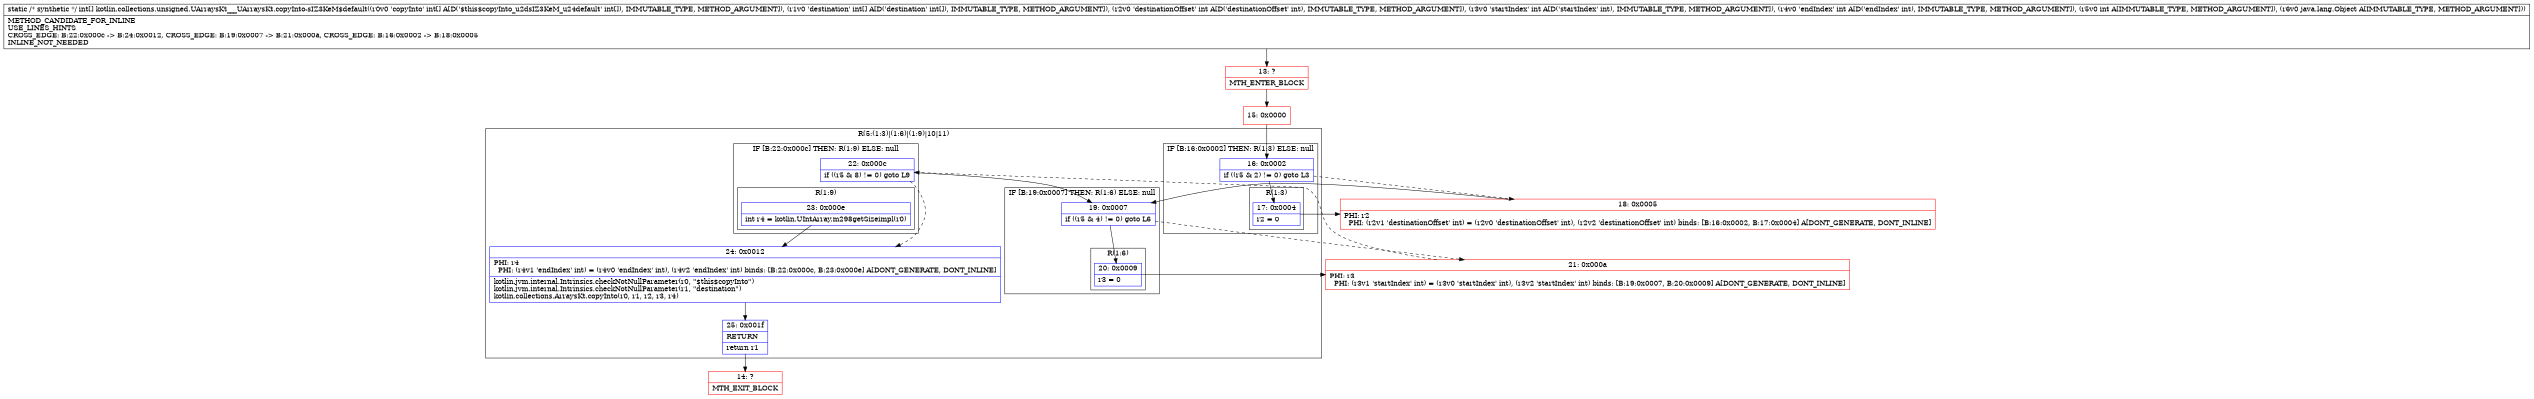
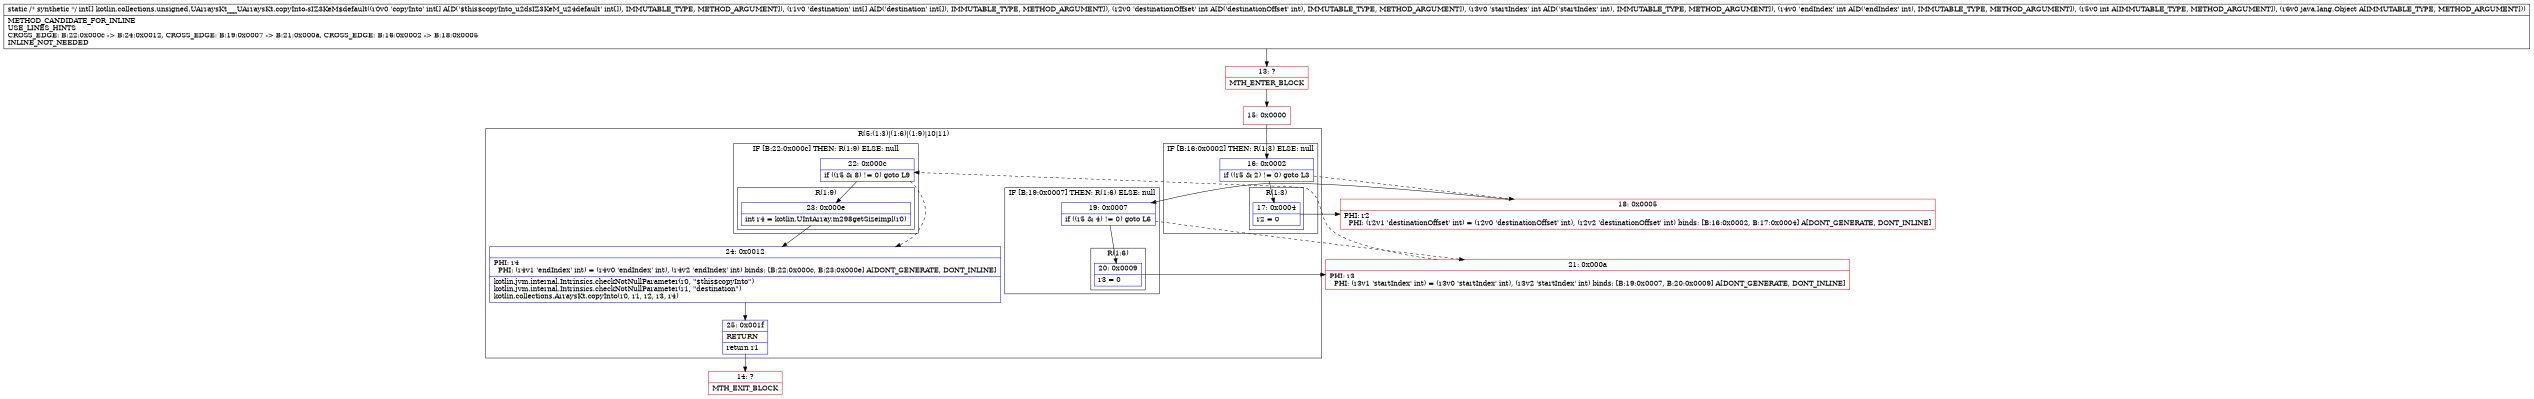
edge "22: 0x000c" -> "19: 0x0007": now "22: 0x000c" -> "23: 0x000e"
